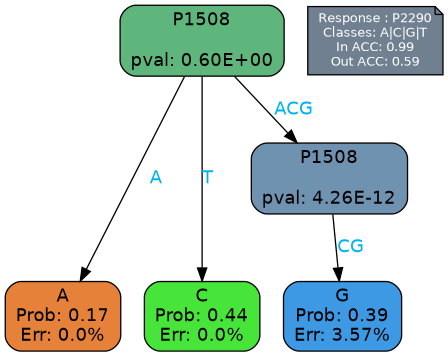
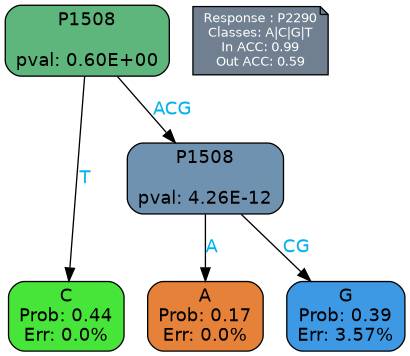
edge "P1508 pval: 0.60E+00" -> "A Prob: 0.17 Err: 0.0%": now "P1508 pval: 4.26E-12" -> "A Prob: 0.17 Err: 0.0%"
